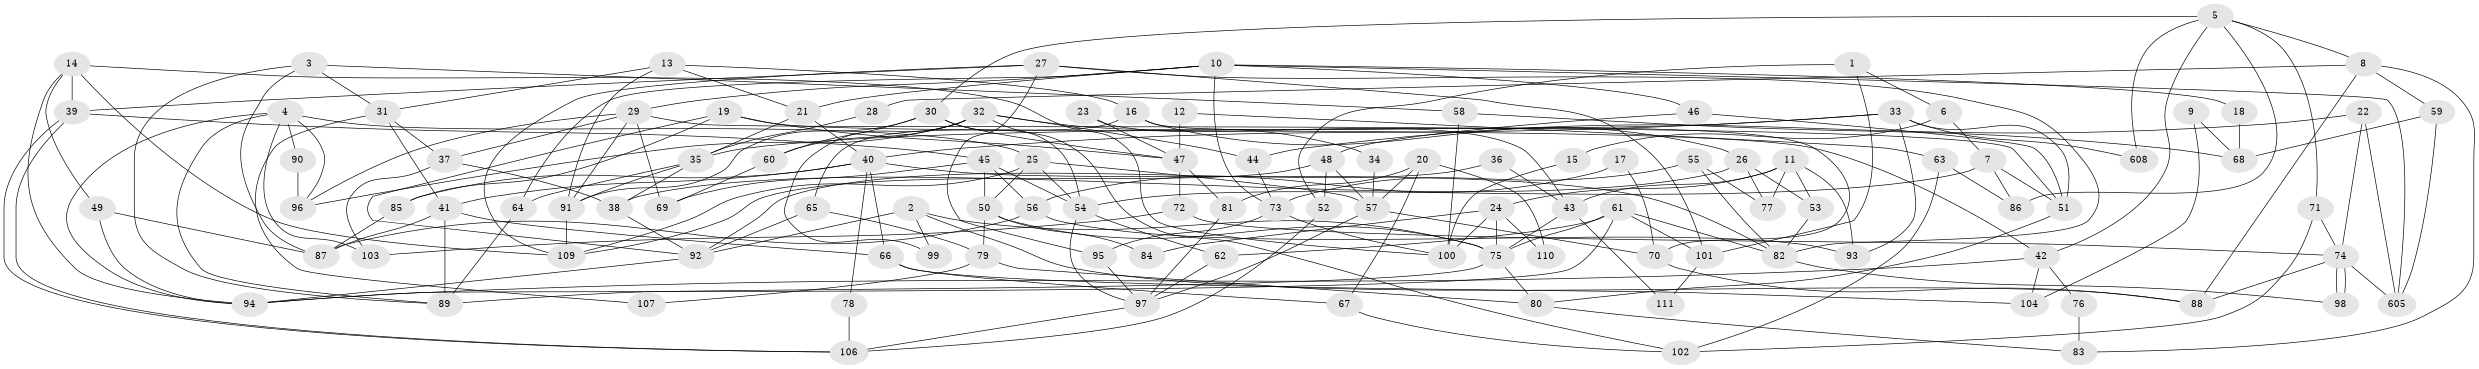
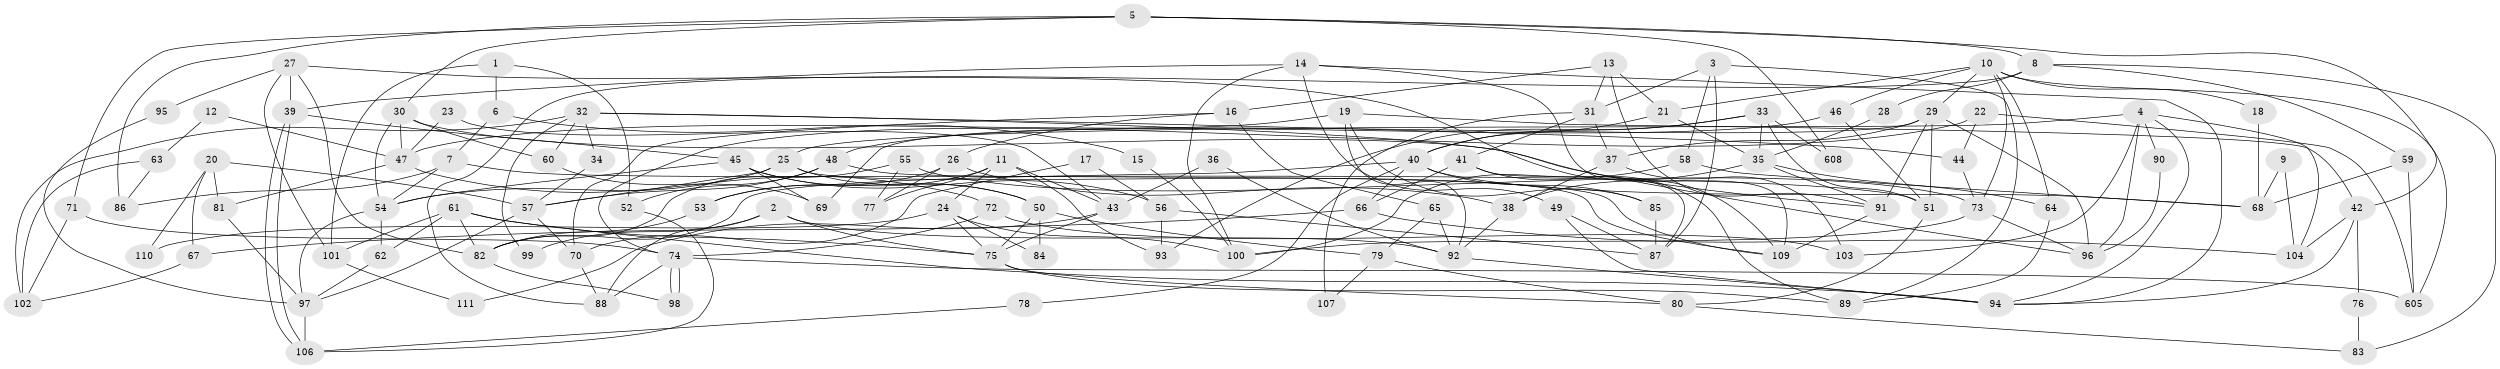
edge "40" -- "41": now "40" -- "68"
edge "73" -- "95": now "73" -- "96"
edge "4" -- "89": now "4" -- "104"
